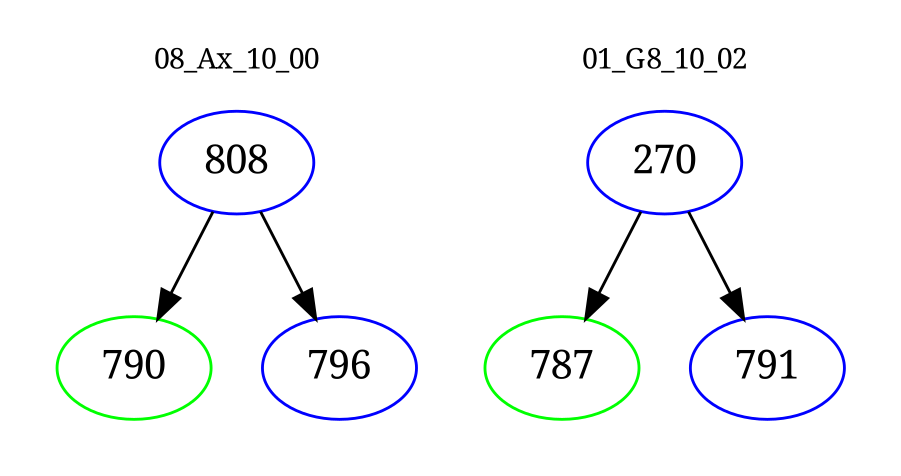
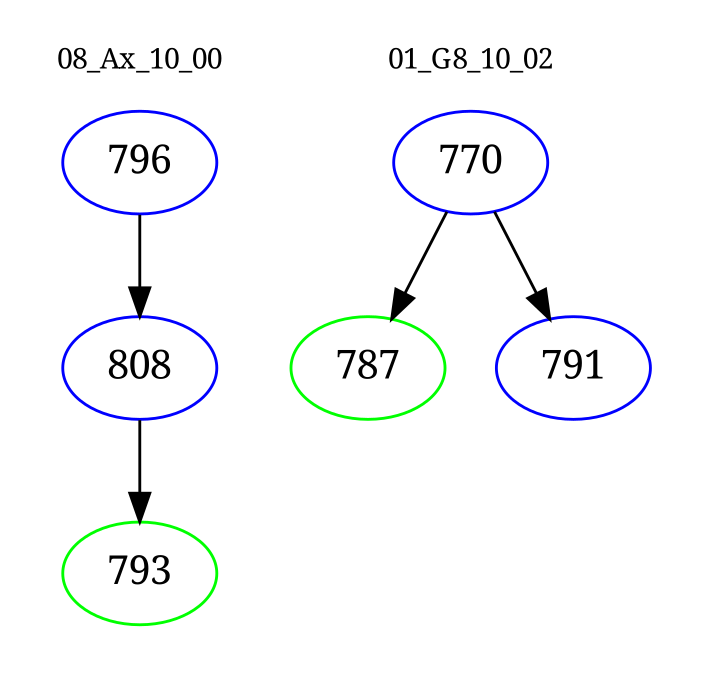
node "270": label "270" -> "770"
edge "808" -> "796": reversed
node "790": label "790" -> "793"
